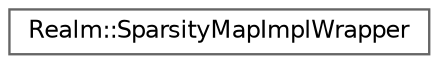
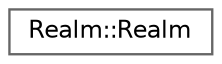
node "Realm::SparsityMapImplWrapper": label "Realm::SparsityMapImplWrapper" -> "Realm::Realm"
